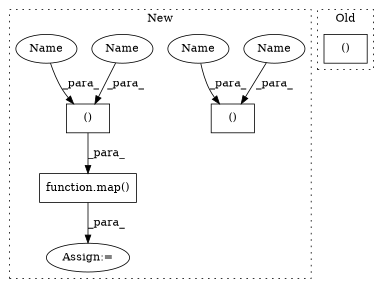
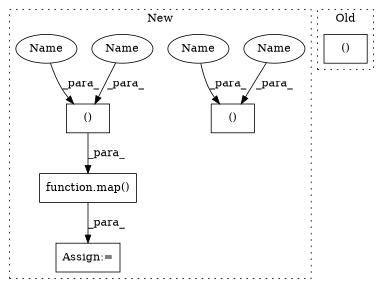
node "Assign:=": shape ellipse -> box
